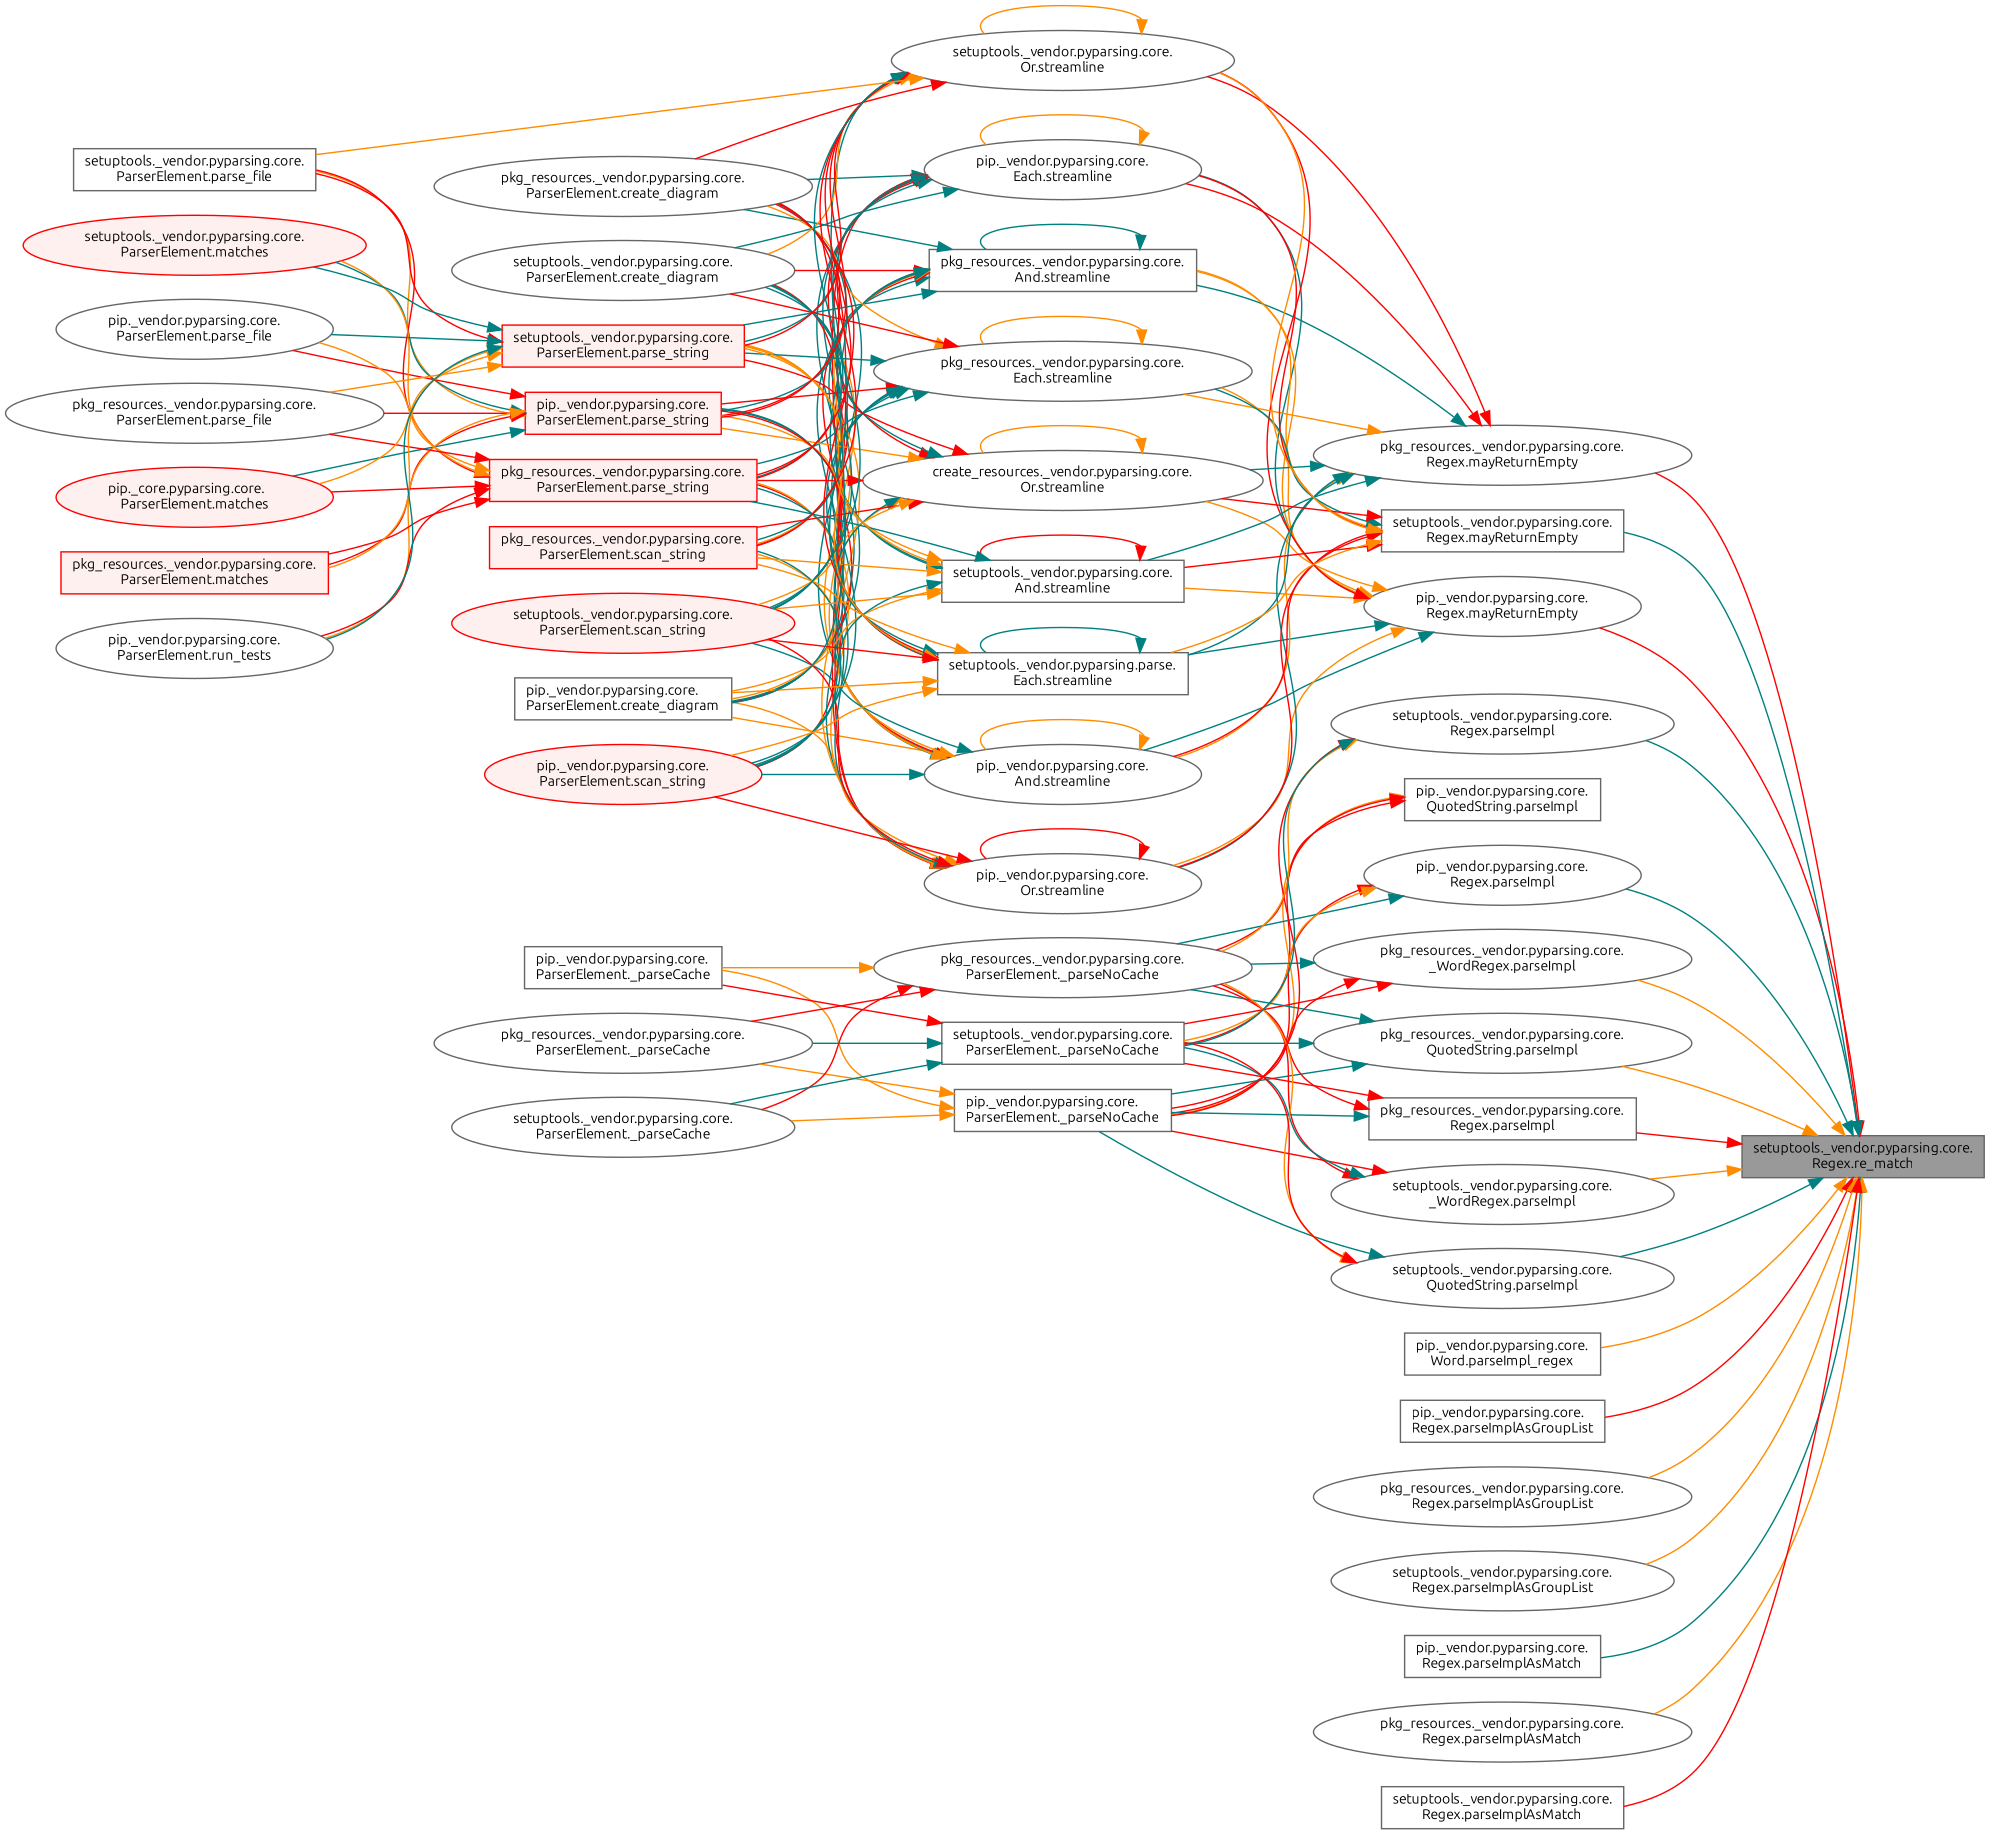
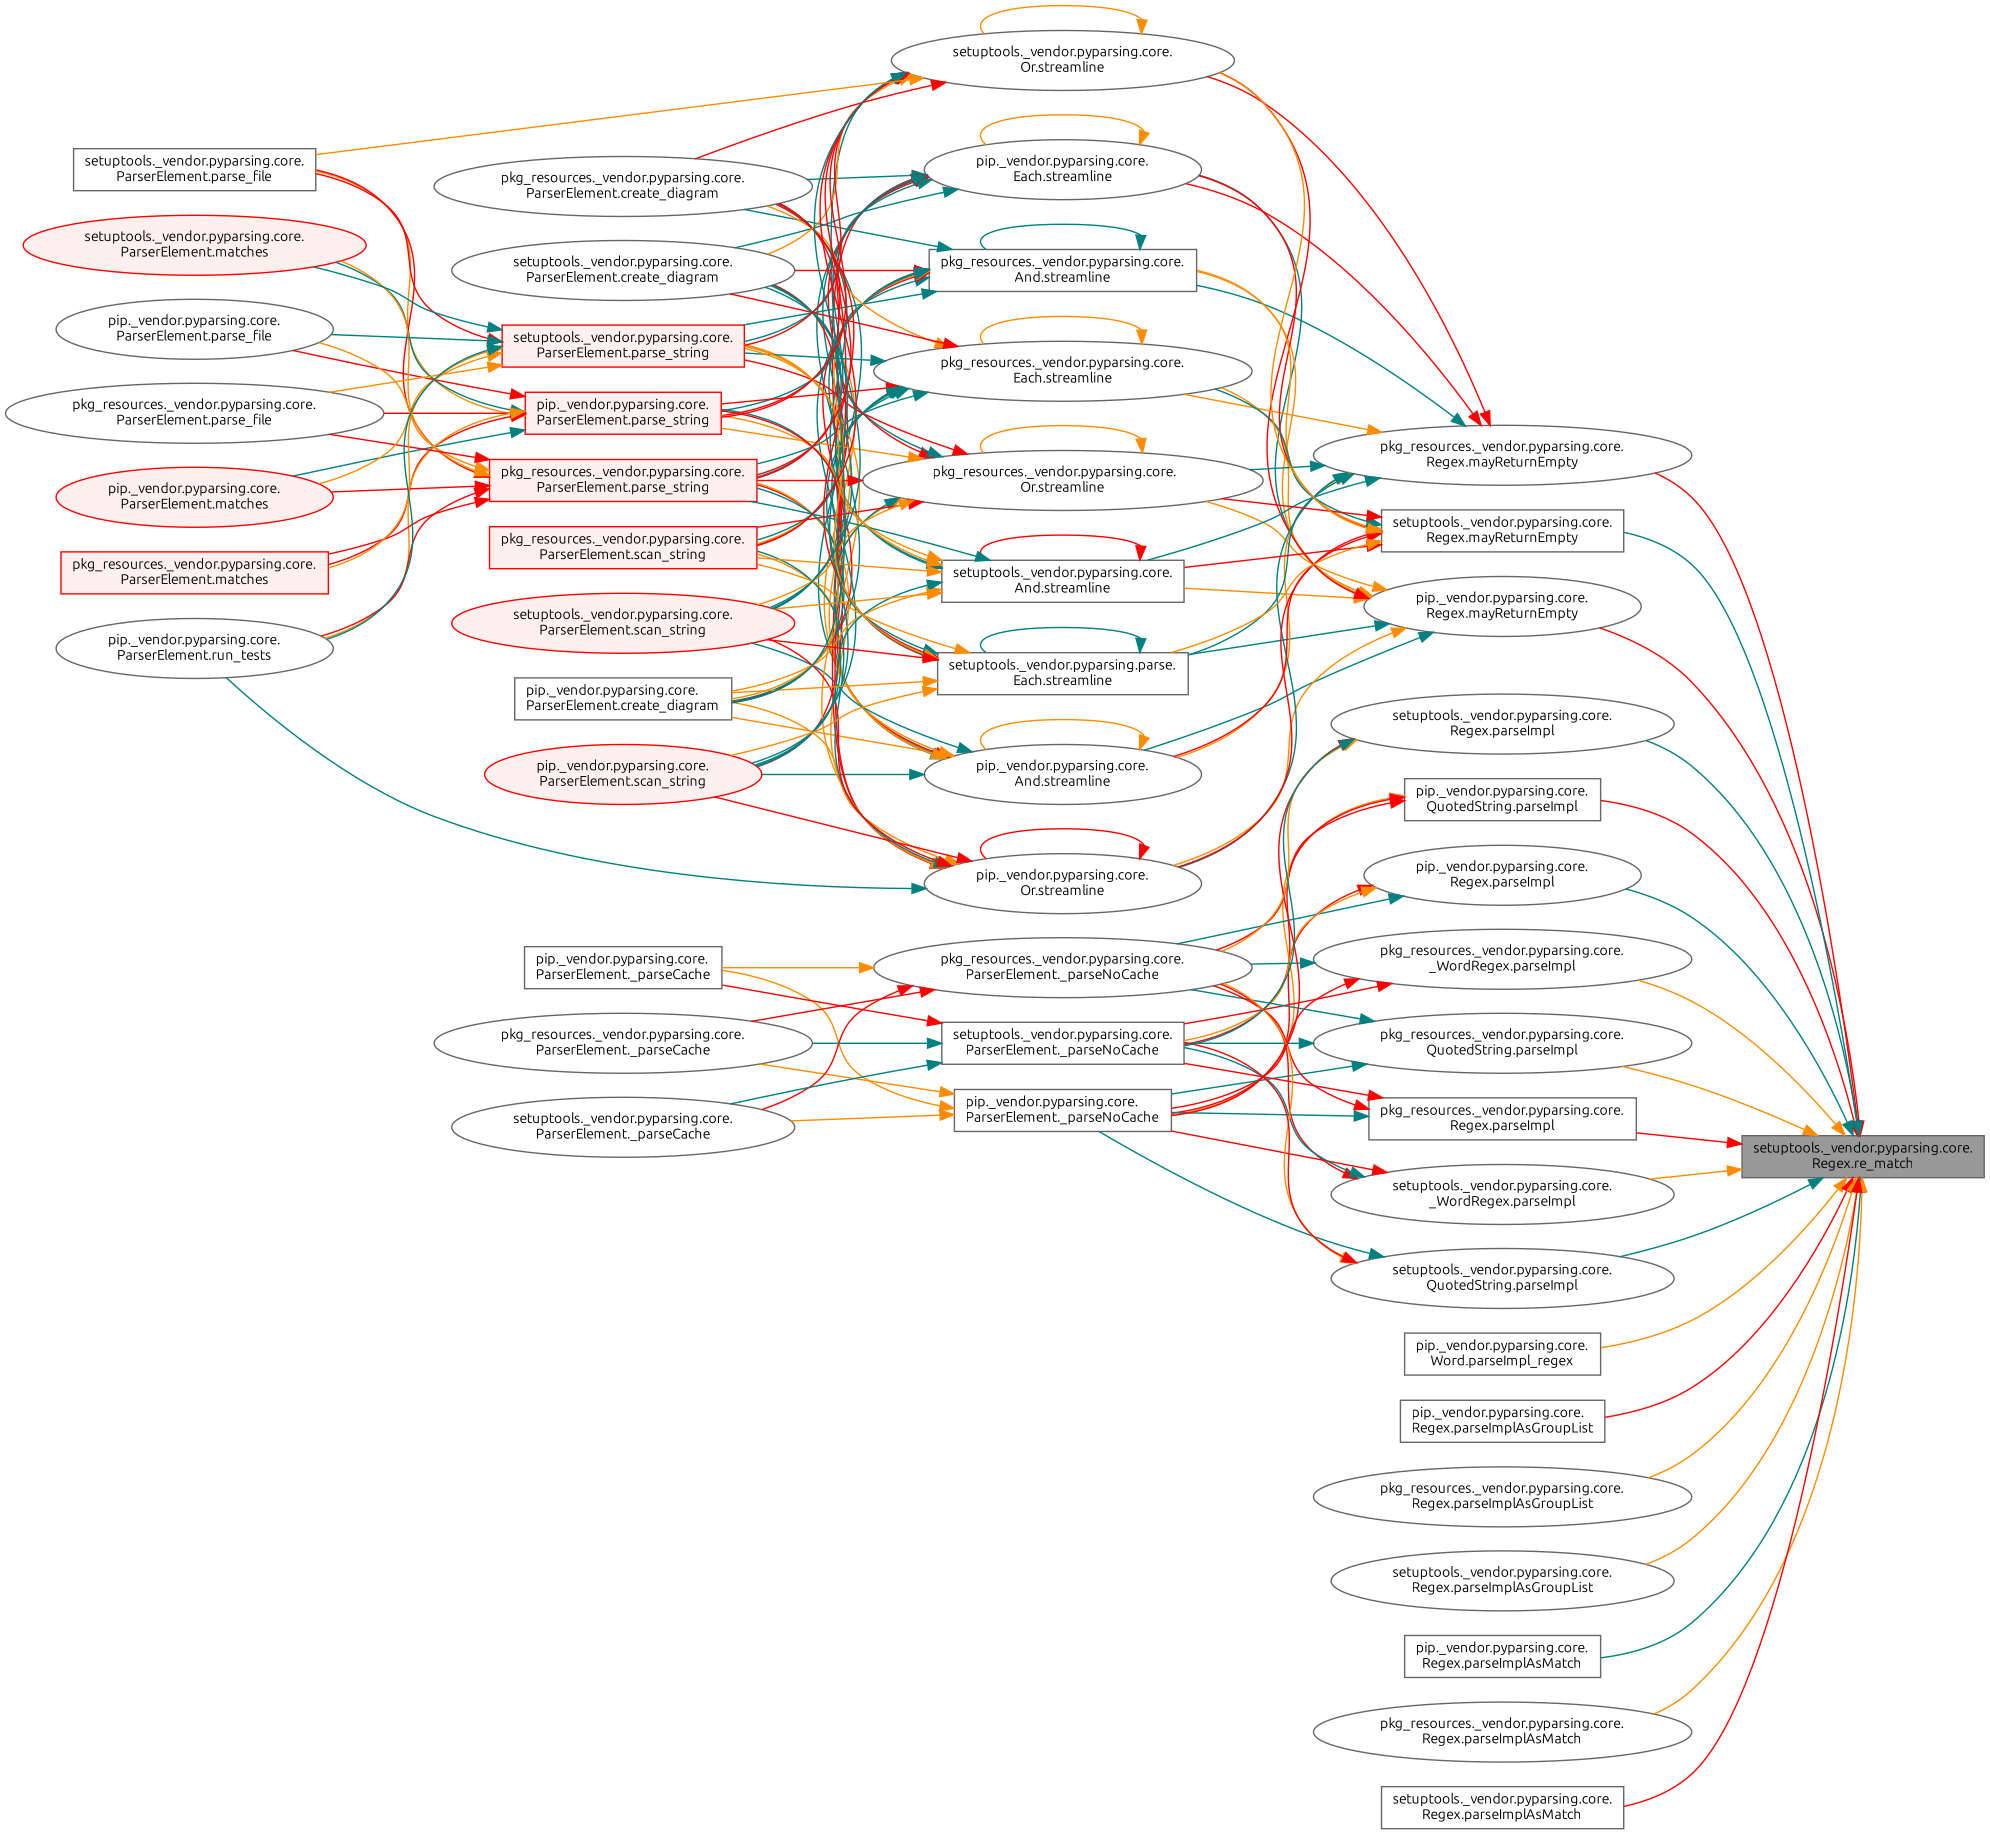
node "create_resources._vendor.pyparsing.core. Or.streamline": label "create_resources._vendor.pyparsing.core. Or.streamline" -> "pkg_resources._vendor.pyparsing.core. Or.streamline"
node "pip._core.pyparsing.core. ParserElement.matches": label "pip._core.pyparsing.core. ParserElement.matches" -> "pip._vendor.pyparsing.core. ParserElement.matches"
edge "pip._vendor.pyparsing.core. ParserElement.parse_string" -> "pip._vendor.pyparsing.core. Or.streamline": now "pip._vendor.pyparsing.core. ParserElement.run_tests" -> "pip._vendor.pyparsing.core. Or.streamline"
edge "pip._vendor.pyparsing.core. QuotedString.parseImpl" -> "setuptools._vendor.pyparsing.core. Regex.re_match": added
